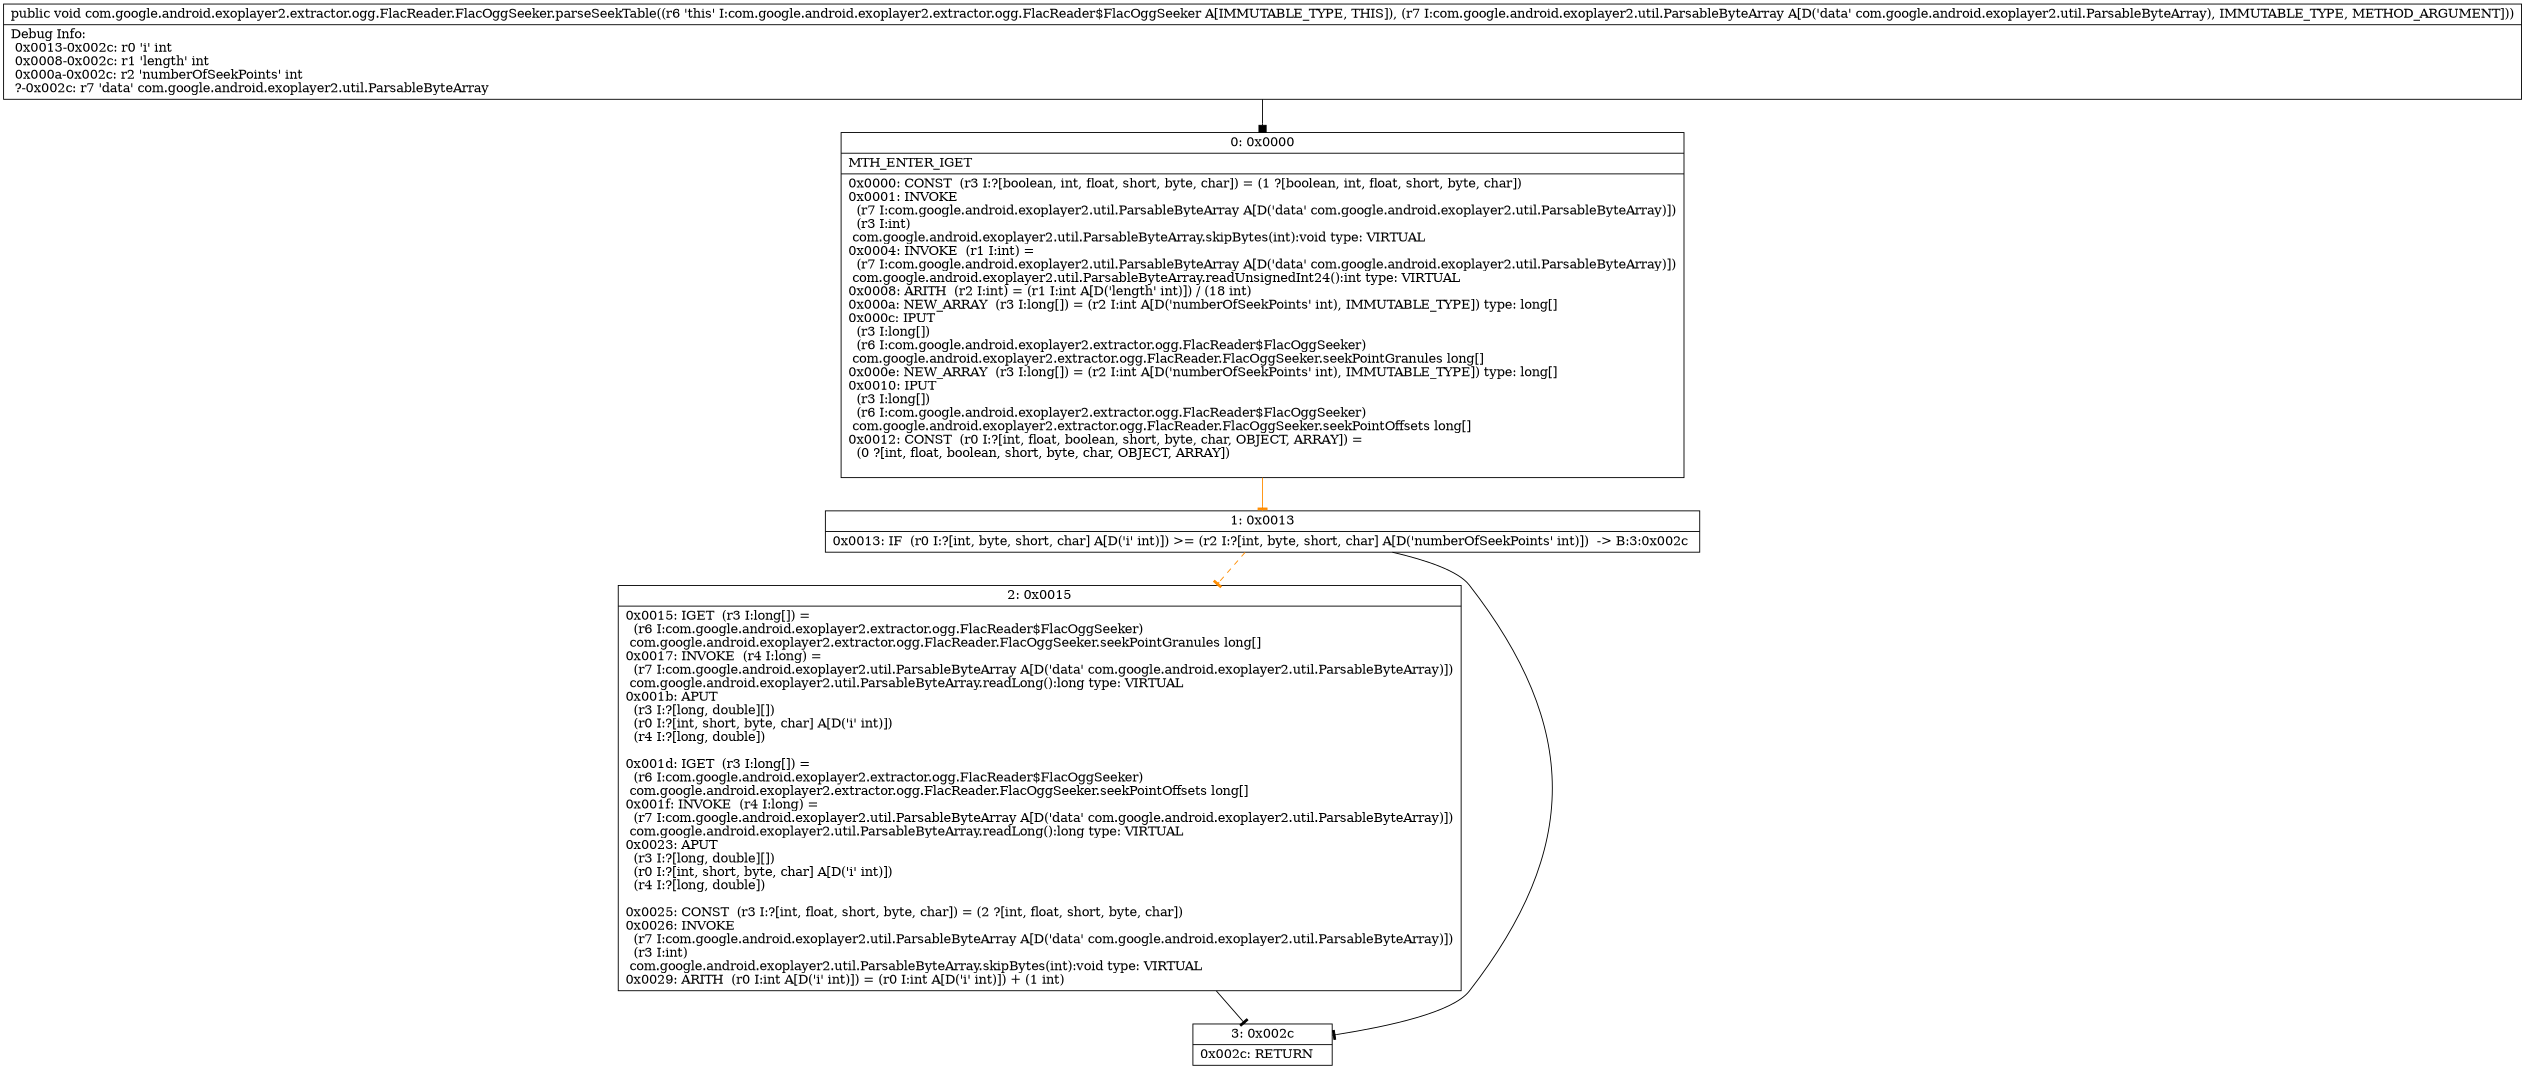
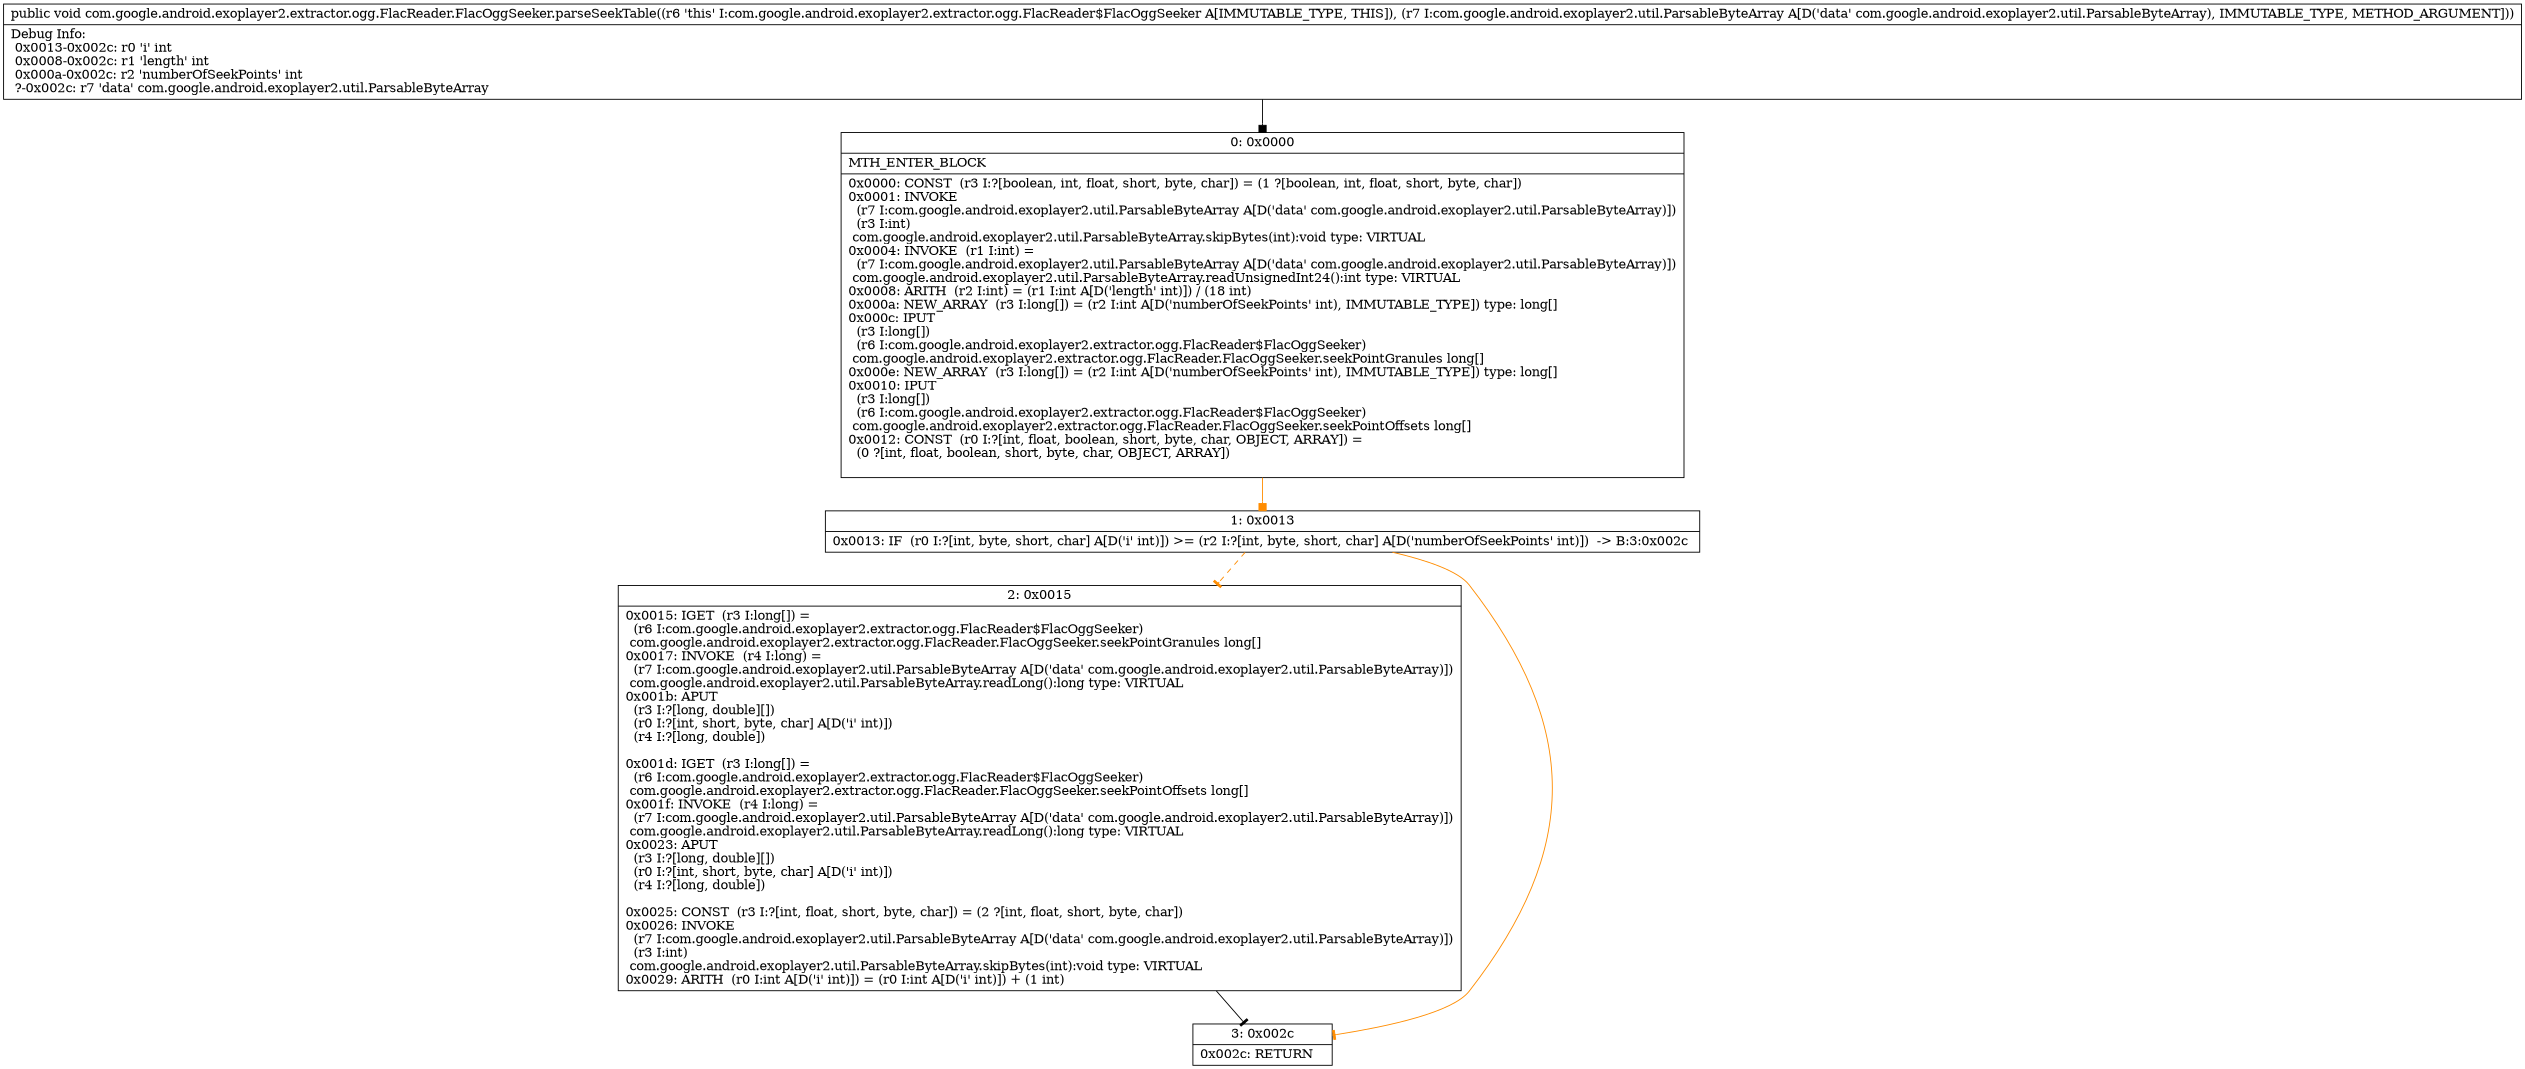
node "0: 0x0000": text "MTH_ENTER_IGET" -> "MTH_ENTER_BLOCK"
edge "0: 0x0000" -> "1: 0x0013": arrowhead tee -> box
edge "1: 0x0013" -> "3: 0x002c": color black -> darkorange
